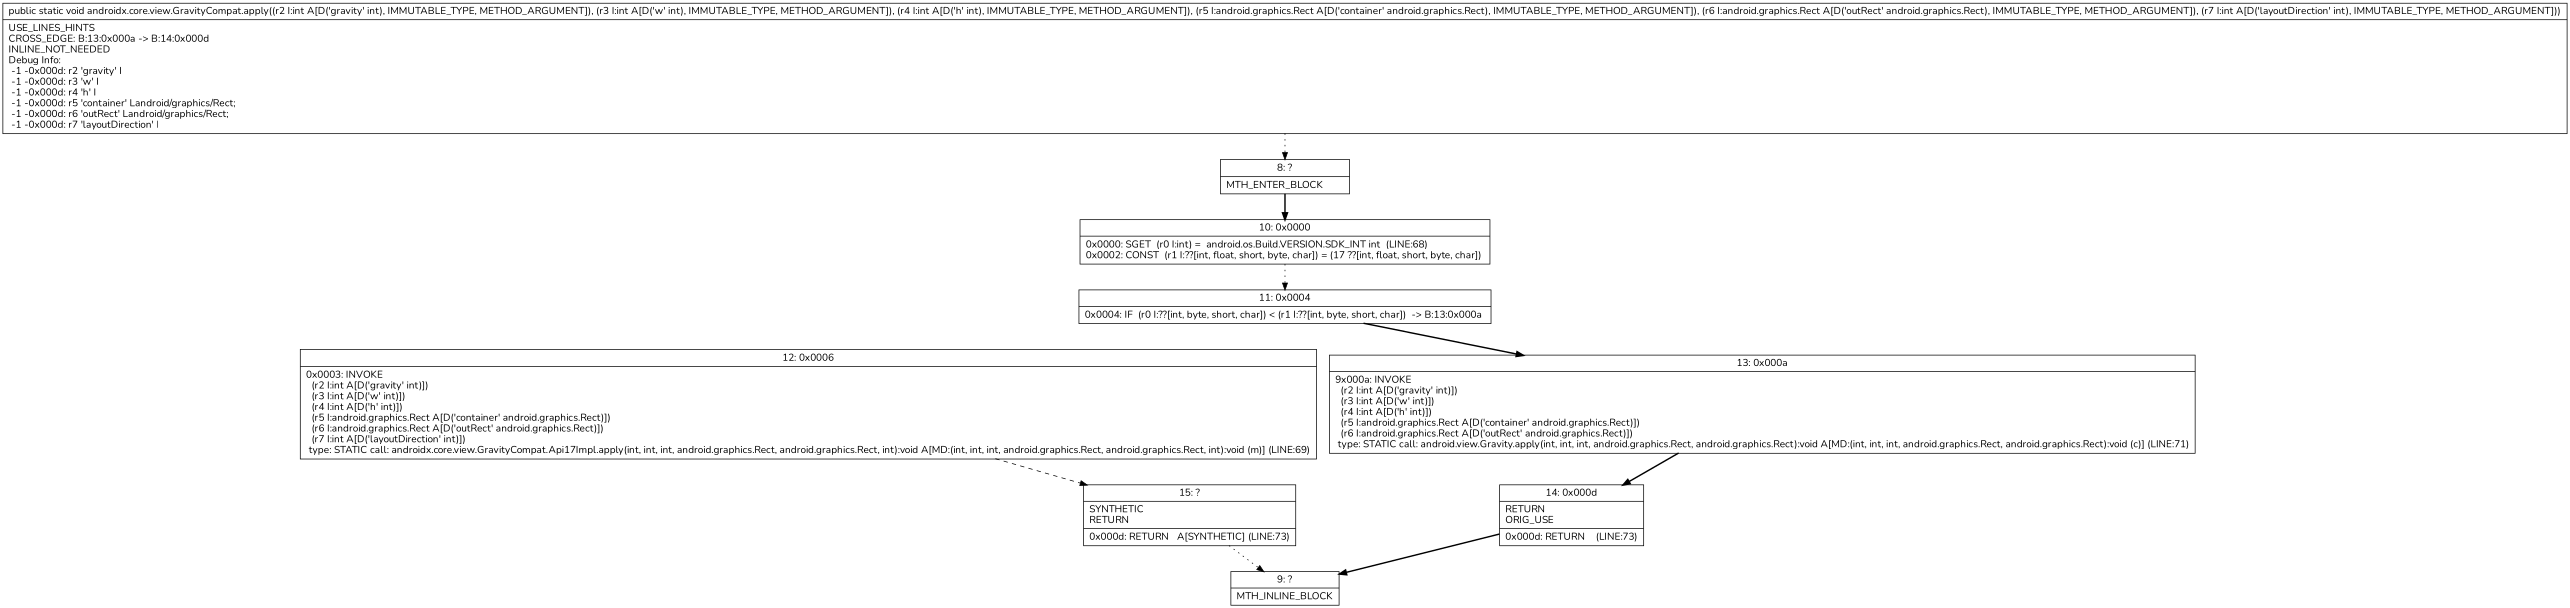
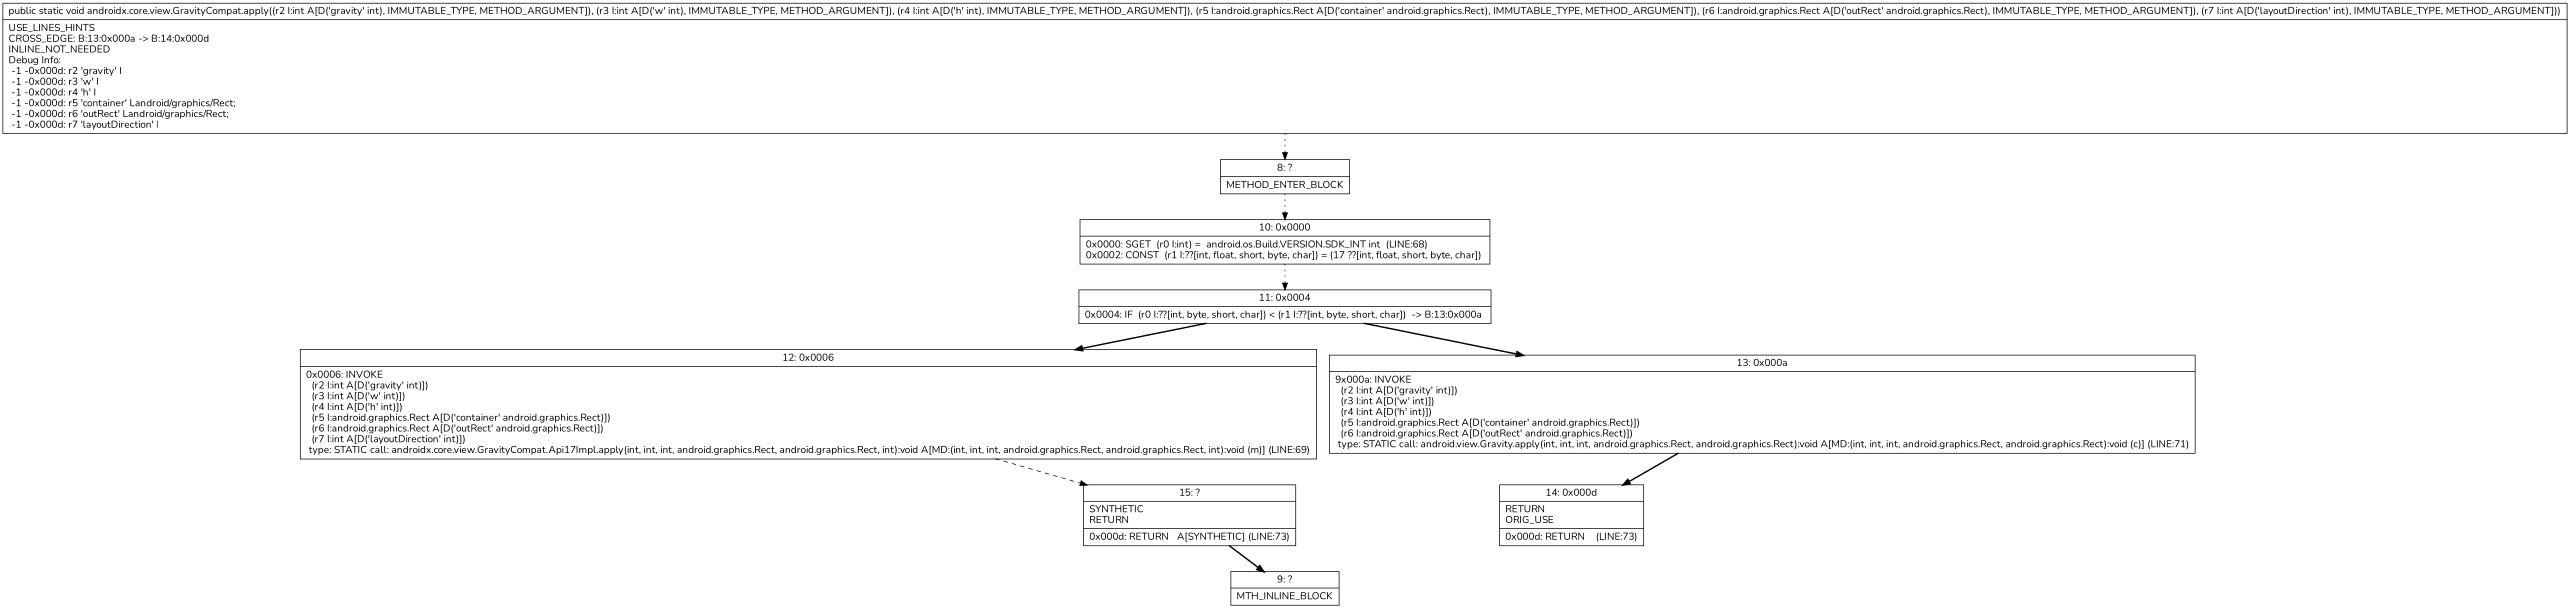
node "8: ?": text "MTH_ENTER_BLOCK" -> "METHOD_ENTER_BLOCK"
edge "8: ?" -> "10: 0x0000": style bold -> dotted
edge "11: 0x0004" -> "12: 0x0006": added
node "12: 0x0006": text "0x0003: INVOKE" -> "0x0006: INVOKE"
edge "14: 0x000d" -> "9: ?": removed
edge "15: ?" -> "9: ?": style dotted -> bold
